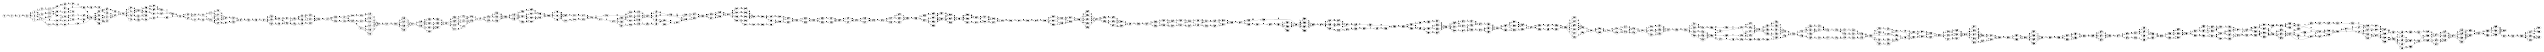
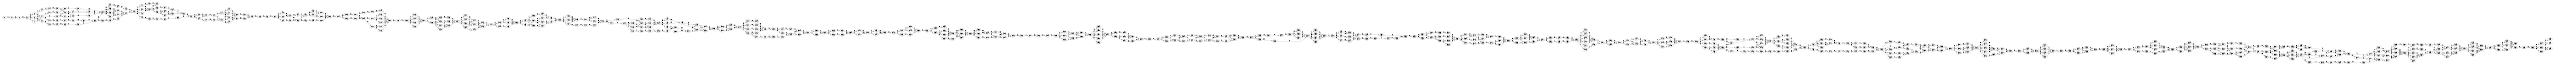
edge "S31" -> "S26": reversed
node "S173": added
